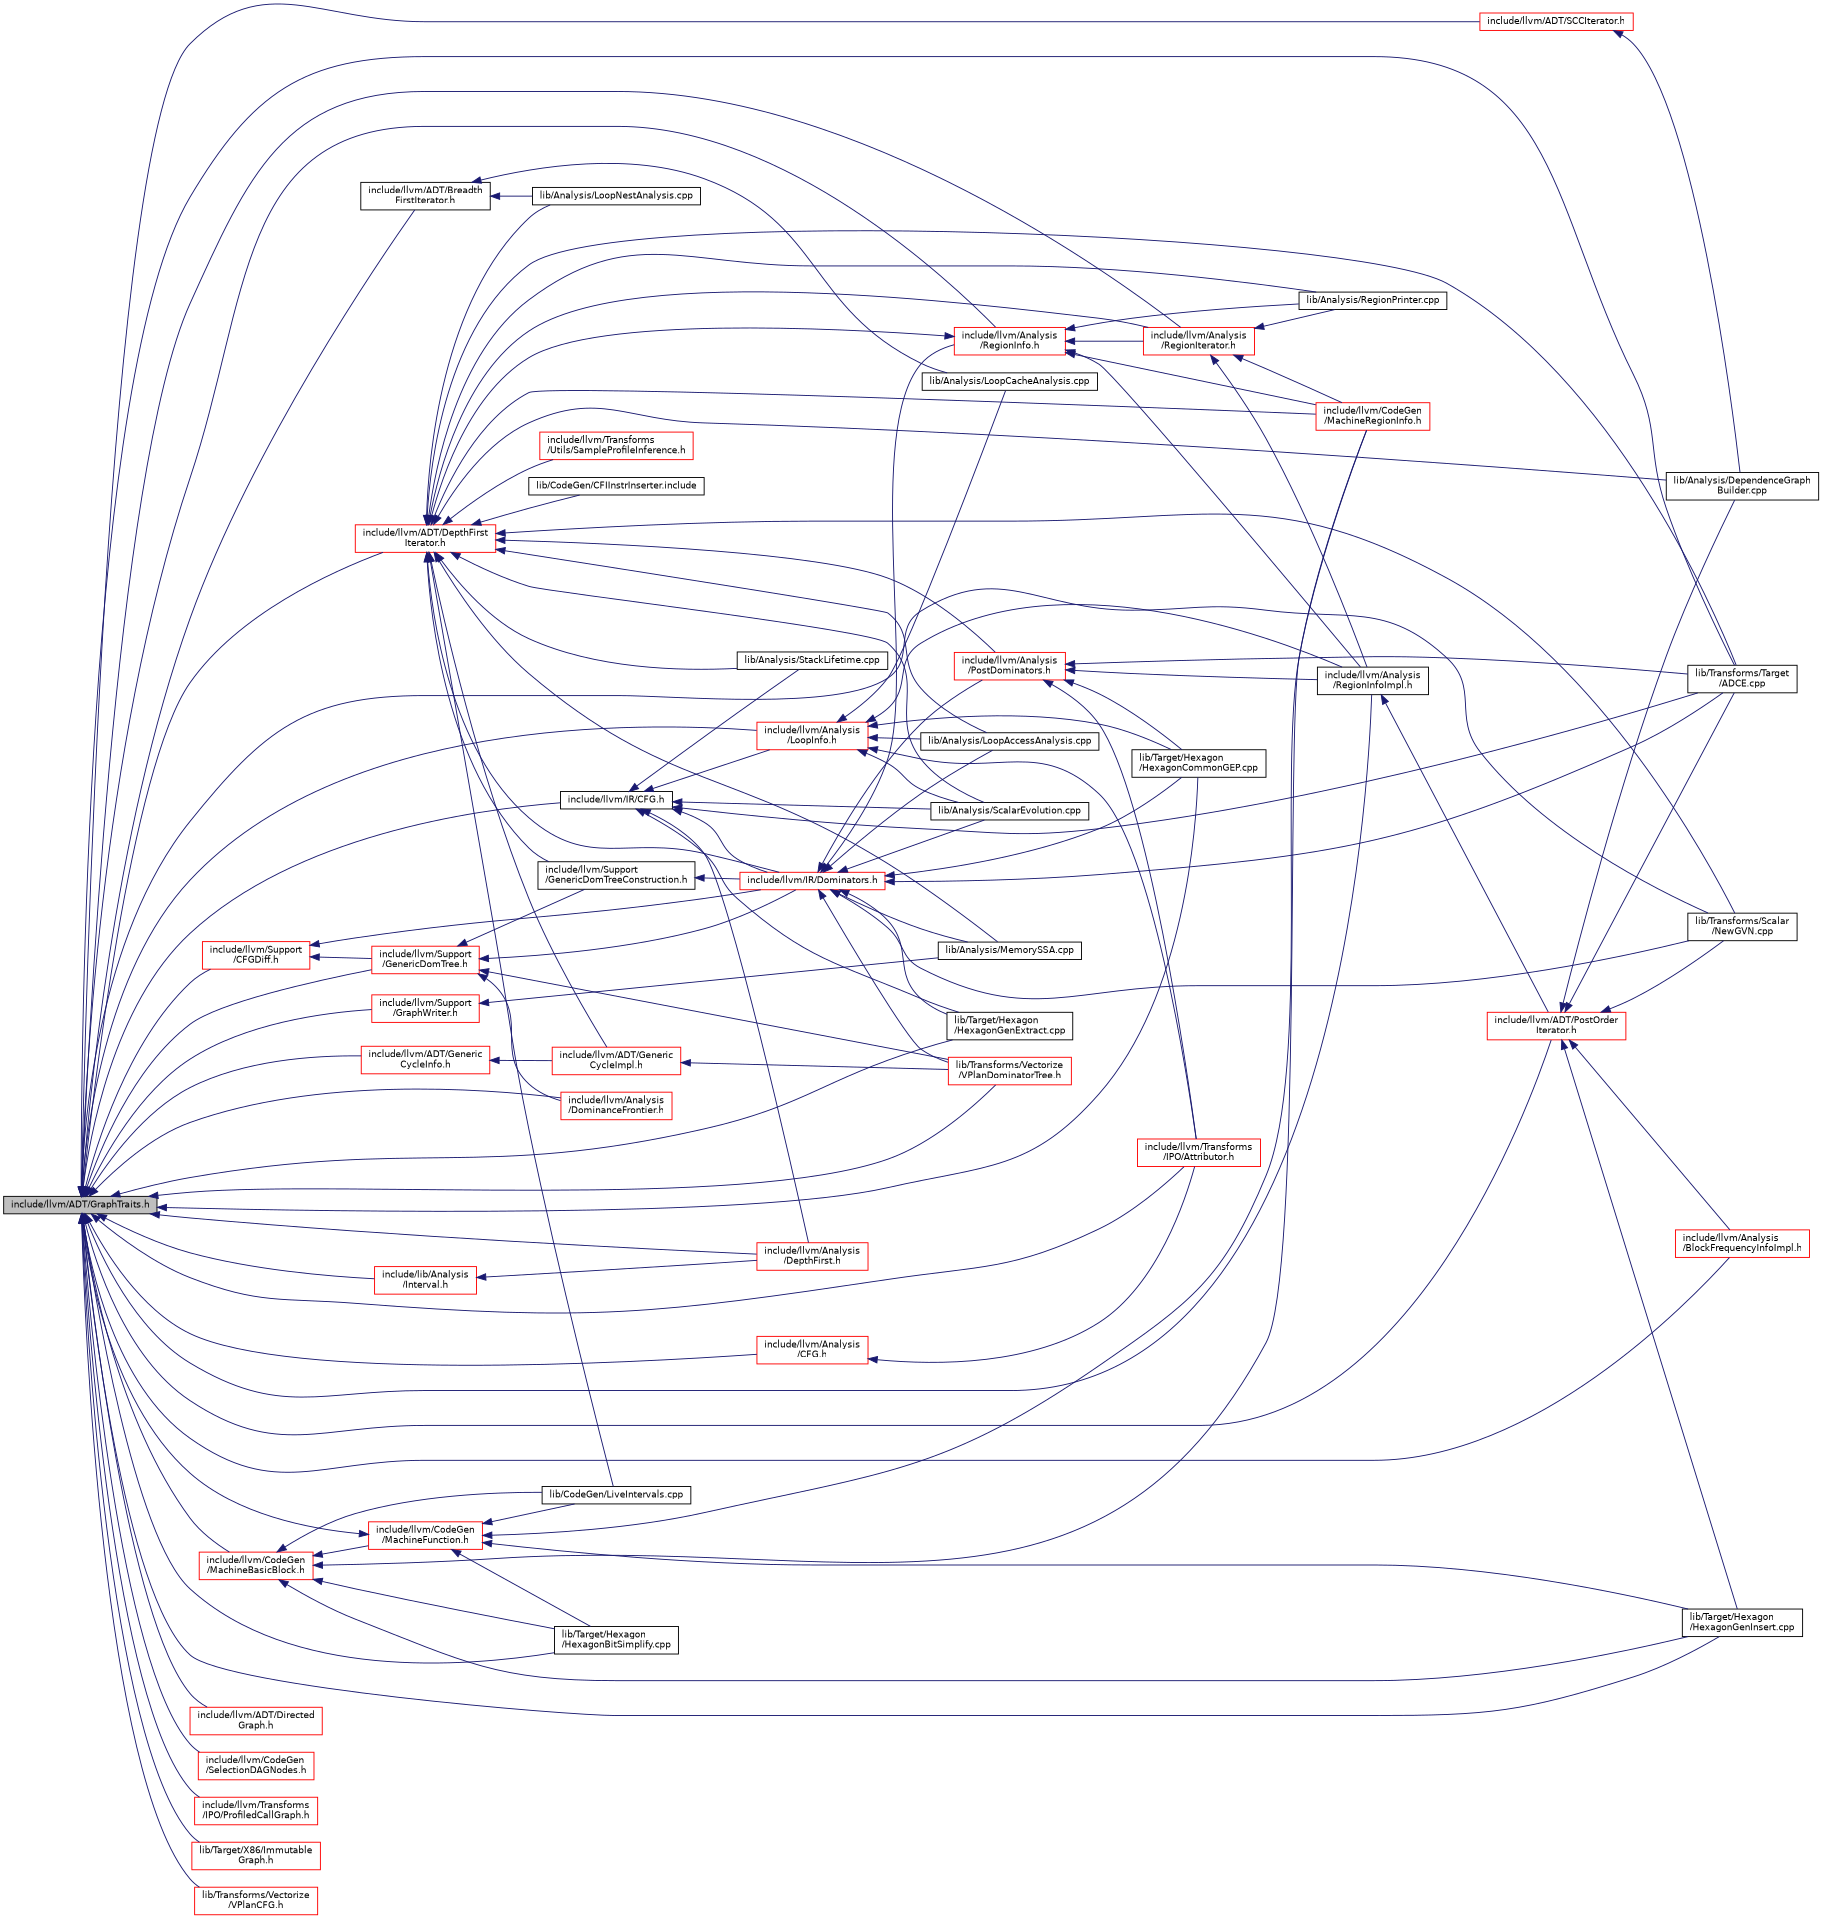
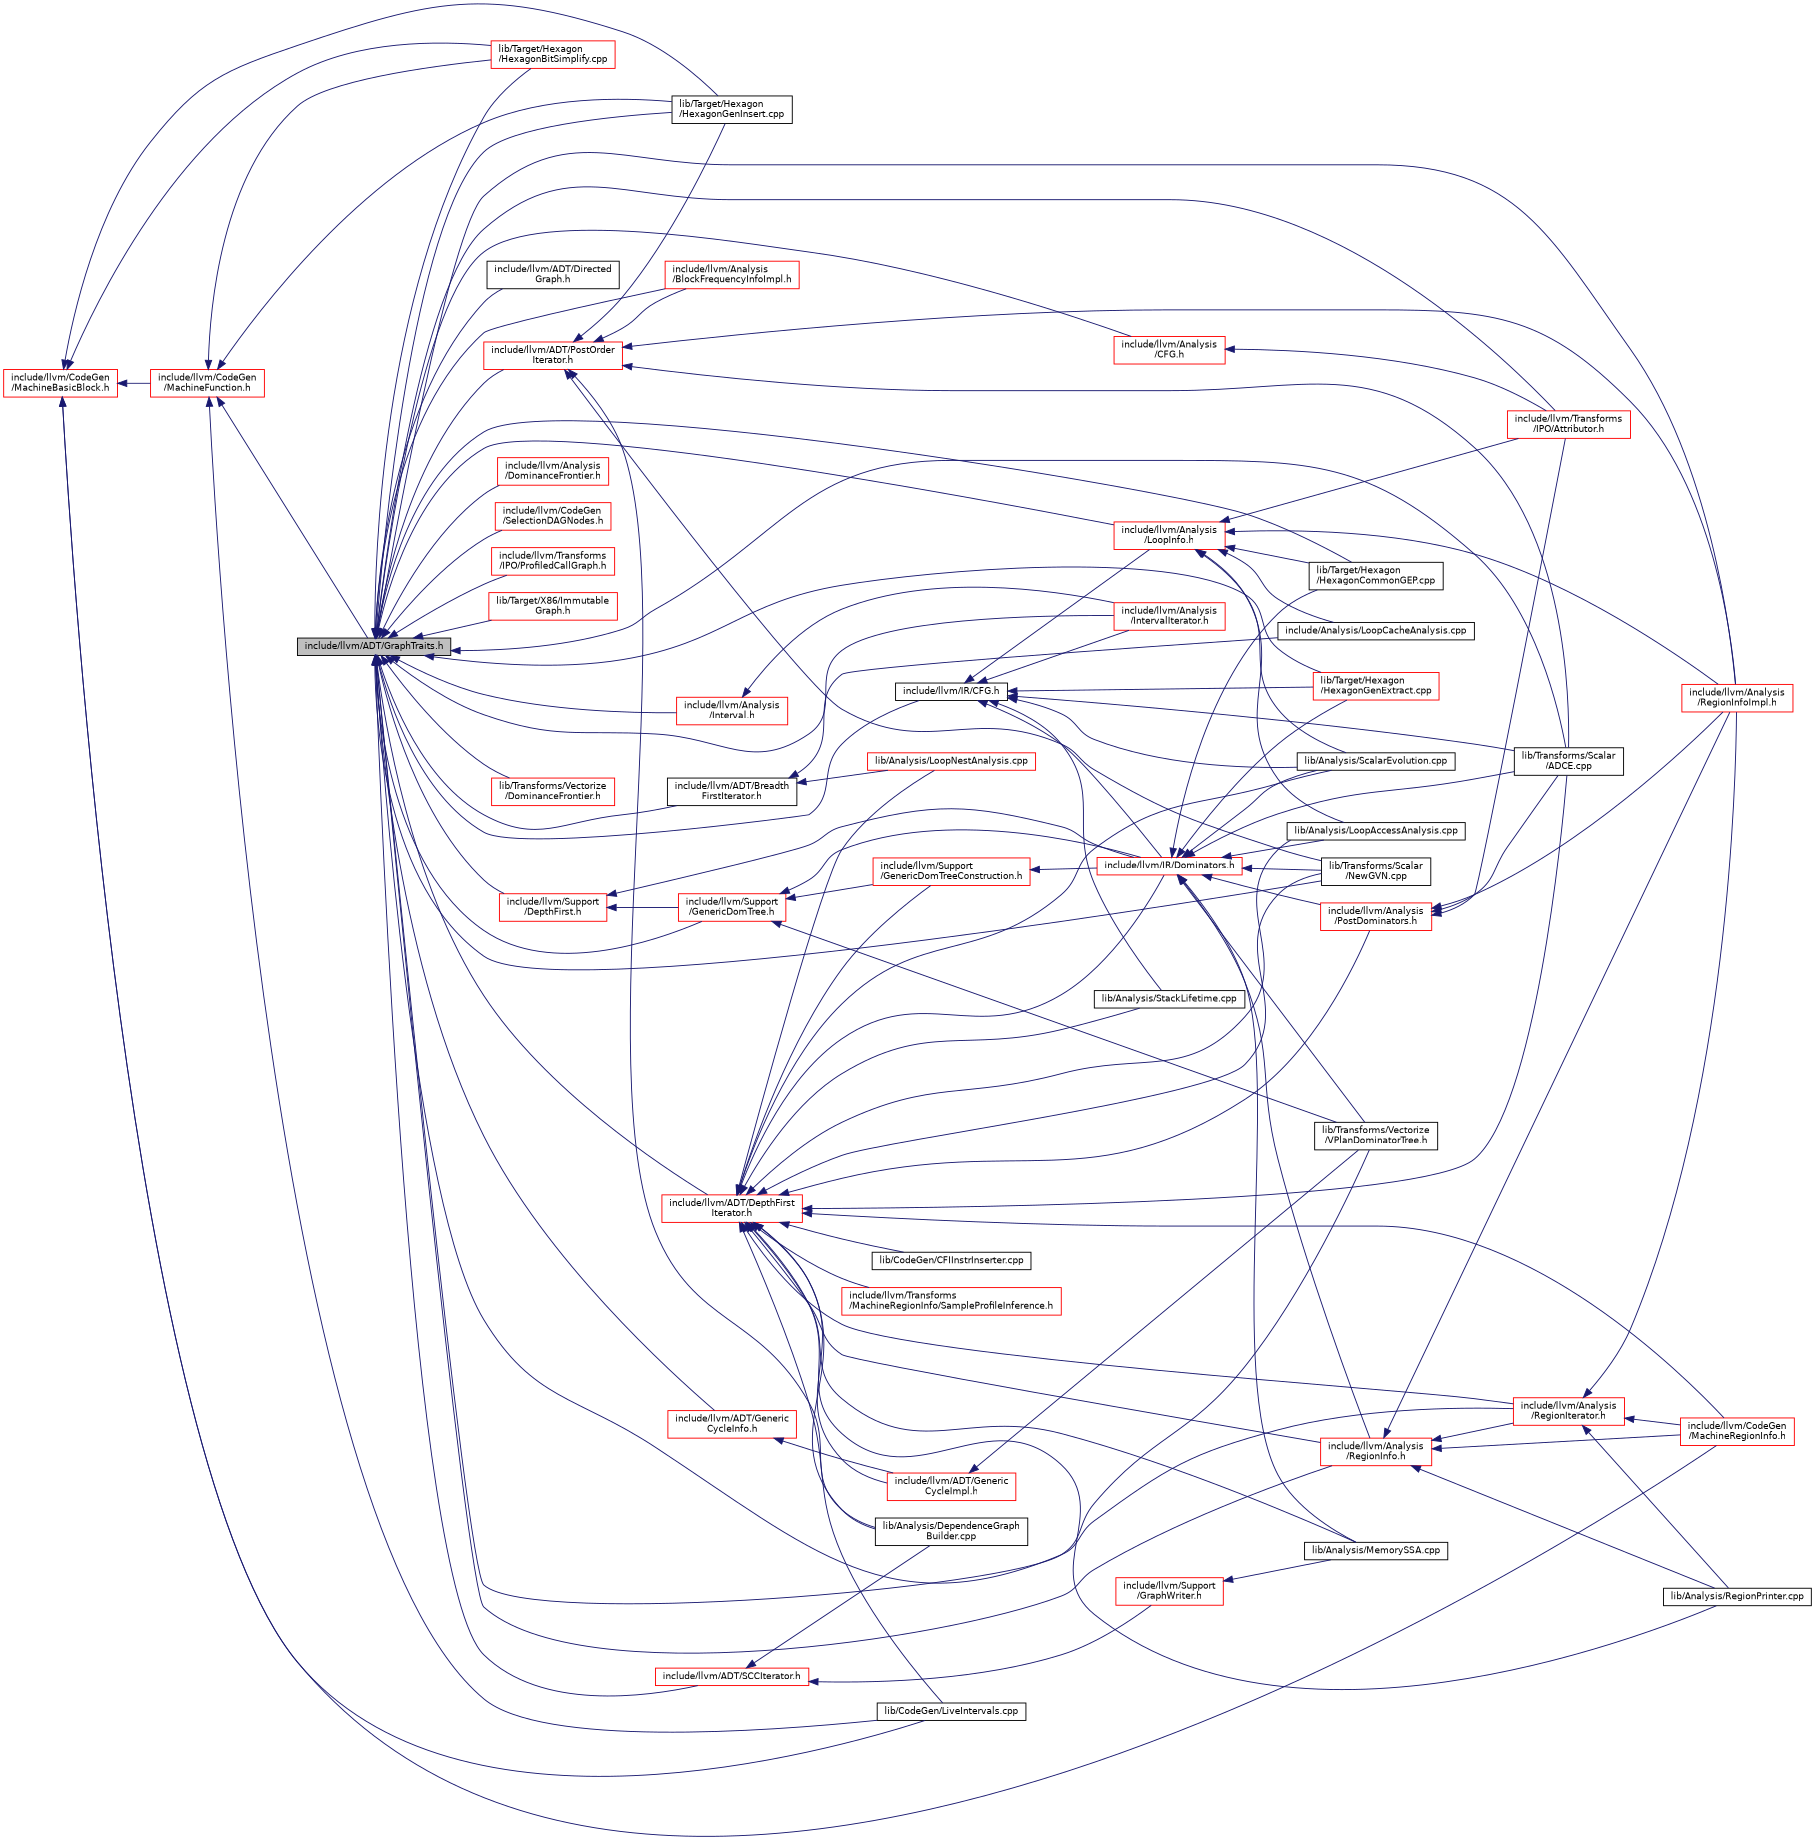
node "lib/Analysis/LoopNestAnalysis.cpp": color black -> red
edge "include/llvm/ADT/DepthFirst Iterator.h" -> "include/llvm/Analysis /RegionInfo.h": reversed
node "lib/Analysis/LoopCacheAnalysis.cpp": label "lib/Analysis/LoopCacheAnalysis.cpp" -> "include/Analysis/LoopCacheAnalysis.cpp"
node "include/llvm/Transforms /Utils/SampleProfileInference.h": label "include/llvm/Transforms /Utils/SampleProfileInference.h" -> "include/llvm/Transforms /MachineRegionInfo/SampleProfileInference.h"
node "lib/CodeGen/CFIInstrInserter.include": label "lib/CodeGen/CFIInstrInserter.include" -> "lib/CodeGen/CFIInstrInserter.cpp"
node "lib/Transforms/Target /ADCE.cpp": label "lib/Transforms/Target /ADCE.cpp" -> "lib/Transforms/Scalar /ADCE.cpp"
node "include/llvm/Analysis /RegionInfoImpl.h": color black -> red
edge "lib/Target/Hexagon /HexagonCommonGEP.cpp" -> "include/llvm/Analysis /PostDominators.h": removed
edge "include/llvm/ADT/PostOrder Iterator.h" -> "include/llvm/Analysis /RegionInfoImpl.h": reversed
node "include/llvm/Support /GenericDomTreeConstruction.h": color black -> red
node "include/llvm/Support /CFGDiff.h": label "include/llvm/Support /CFGDiff.h" -> "include/llvm/Support /DepthFirst.h"
node "lib/Target/Hexagon /HexagonGenExtract.cpp": color black -> red
edge "include/llvm/Support /GraphWriter.h" -> "include/llvm/ADT/GraphTraits.h": now "include/llvm/Support /GraphWriter.h" -> "include/llvm/ADT/SCCIterator.h"
node "lib/Transforms/Vectorize /VPlanDominatorTree.h": color red -> black
edge "include/llvm/Analysis /DominanceFrontier.h" -> "include/llvm/Support /GenericDomTree.h": removed
edge "include/llvm/CodeGen /MachineRegionInfo.h" -> "include/llvm/CodeGen /MachineFunction.h": removed
node "include/llvm/Analysis /DepthFirst.h": label "include/llvm/Analysis /DepthFirst.h" -> "include/llvm/Analysis /IntervalIterator.h"
node "include/lib/Analysis /Interval.h": label "include/lib/Analysis /Interval.h" -> "include/llvm/Analysis /Interval.h"
edge "include/llvm/CodeGen /MachineBasicBlock.h" -> "include/llvm/ADT/GraphTraits.h": removed
node "lib/Target/Hexagon /HexagonBitSimplify.cpp": color black -> red
node "include/llvm/ADT/Directed Graph.h": color red -> black
node "lib/Transforms/Vectorize /VPlanCFG.h": label "lib/Transforms/Vectorize /VPlanCFG.h" -> "lib/Transforms/Vectorize /DominanceFrontier.h"
